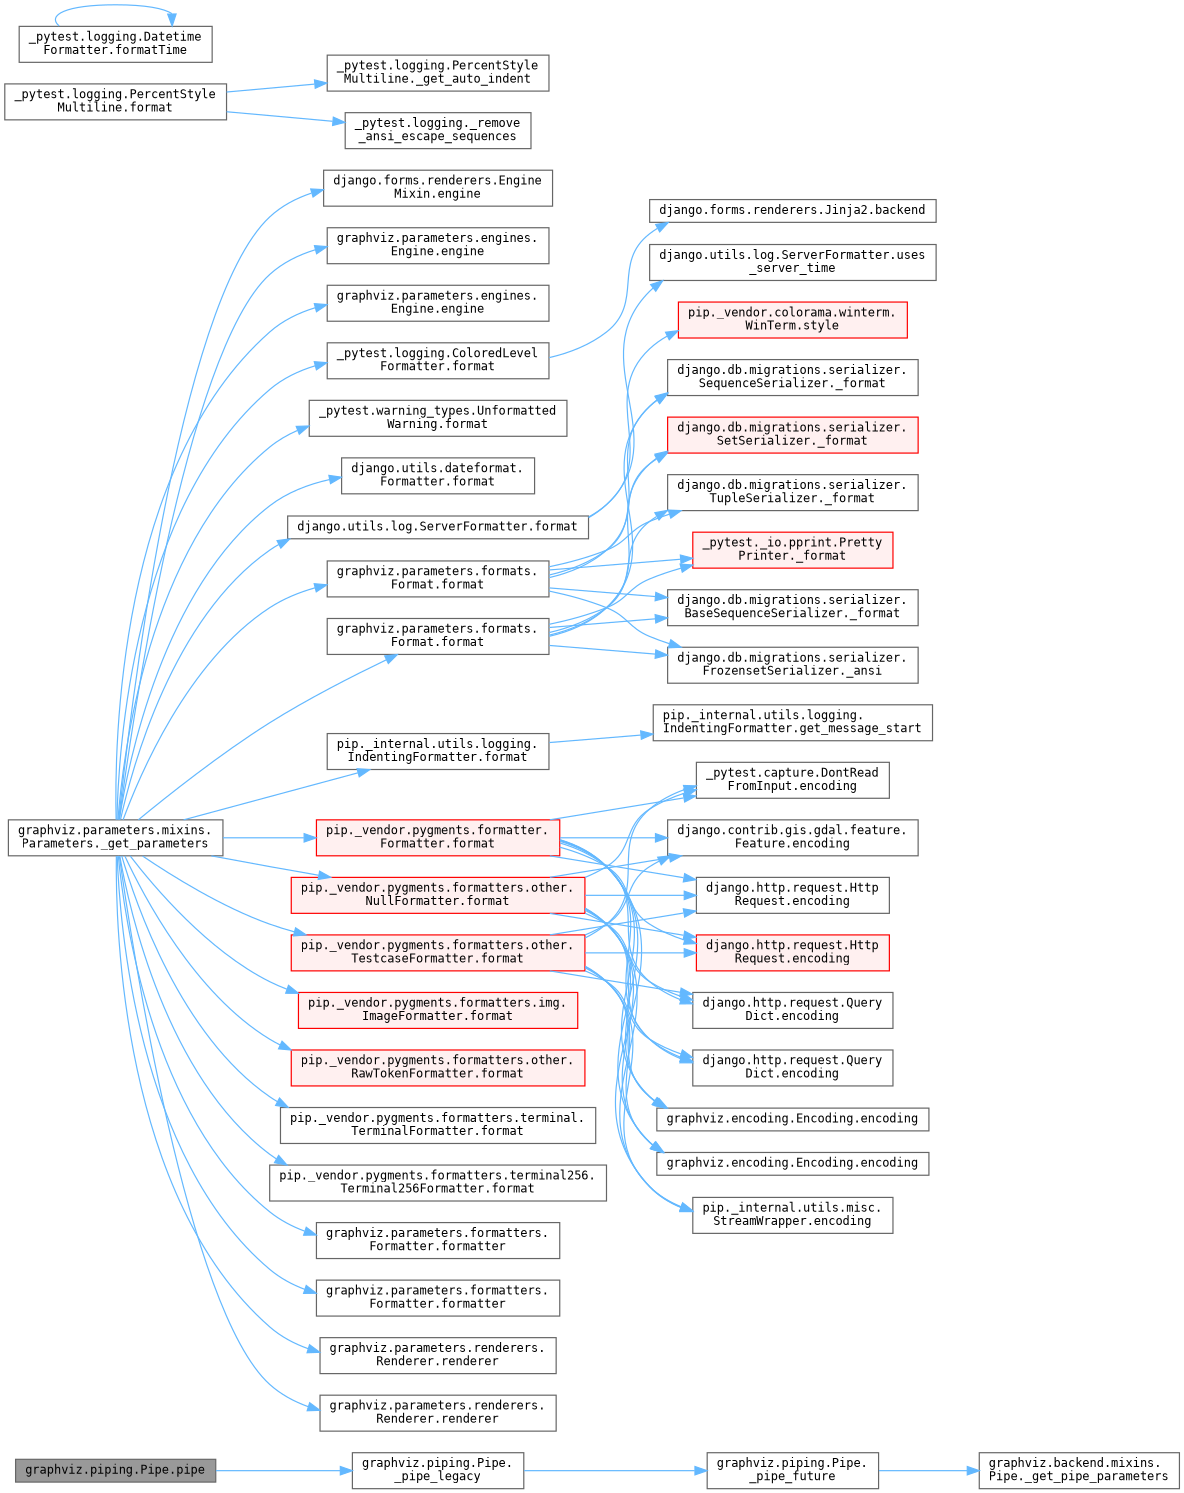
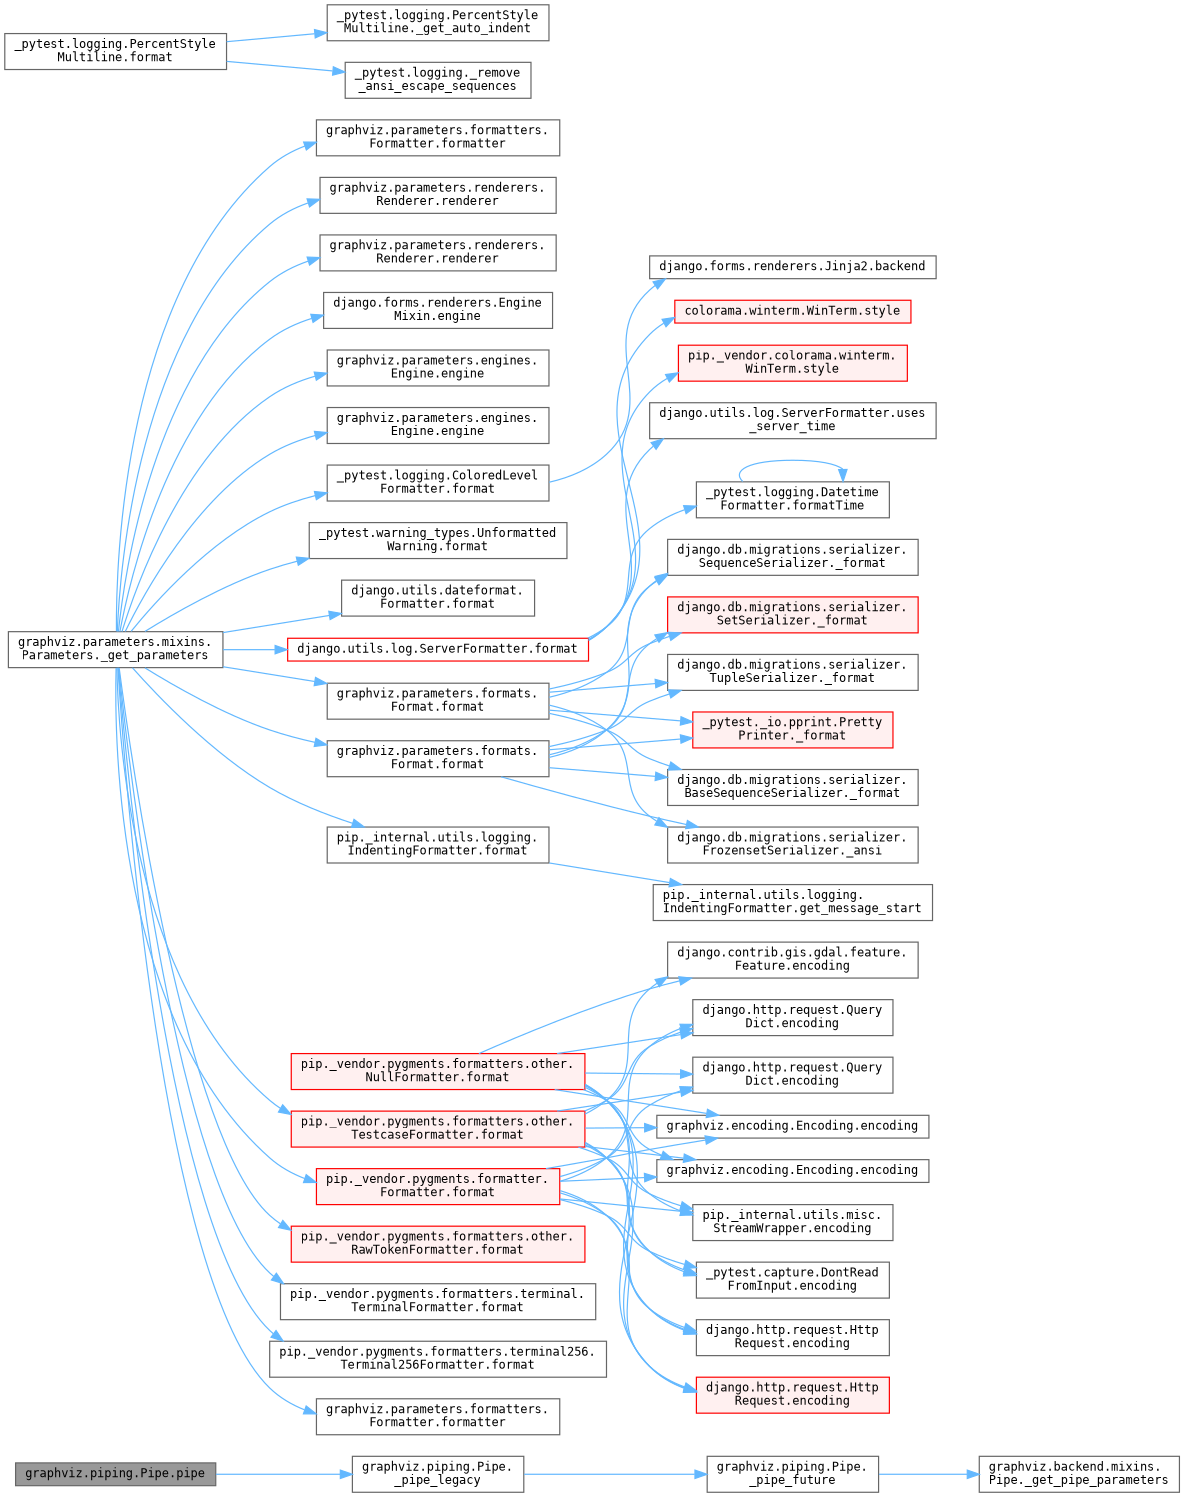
node "colorama.winterm.WinTerm.style": added
node "django.utils.log.ServerFormatter.format": color grey40 -> red
edge "django.utils.log.ServerFormatter.format" -> "_pytest.logging.Datetime Formatter.formatTime": added
edge "pip._vendor.pygments.formatter. Formatter.format" -> "django.contrib.gis.gdal.feature. Feature.encoding": removed
edge "graphviz.parameters.mixins. Parameters._get_parameters" -> "pip._vendor.pygments.formatters.other. NullFormatter.format": removed
node "pip._vendor.pygments.formatters.img. ImageFormatter.format": removed
